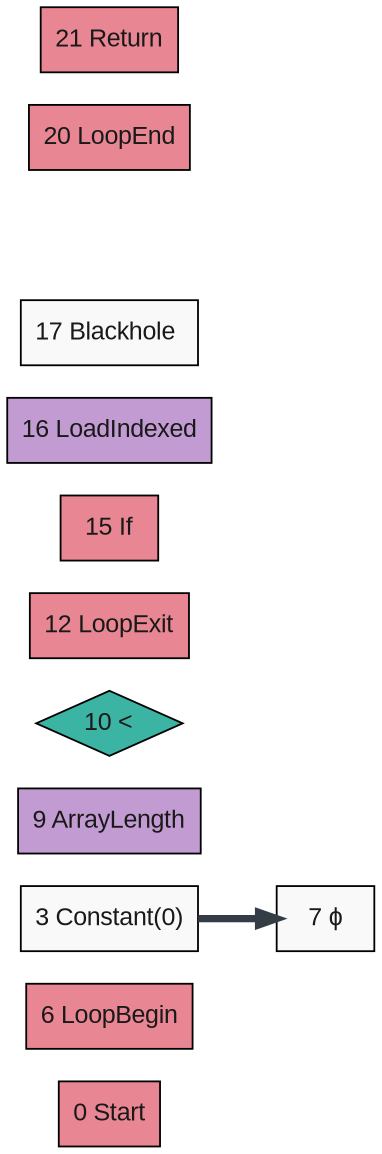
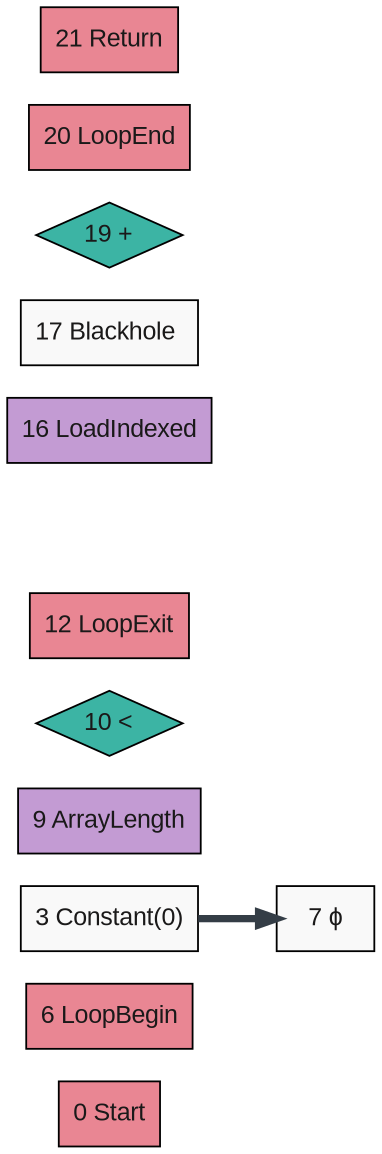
node "19 +": added
node "15 If": removed
